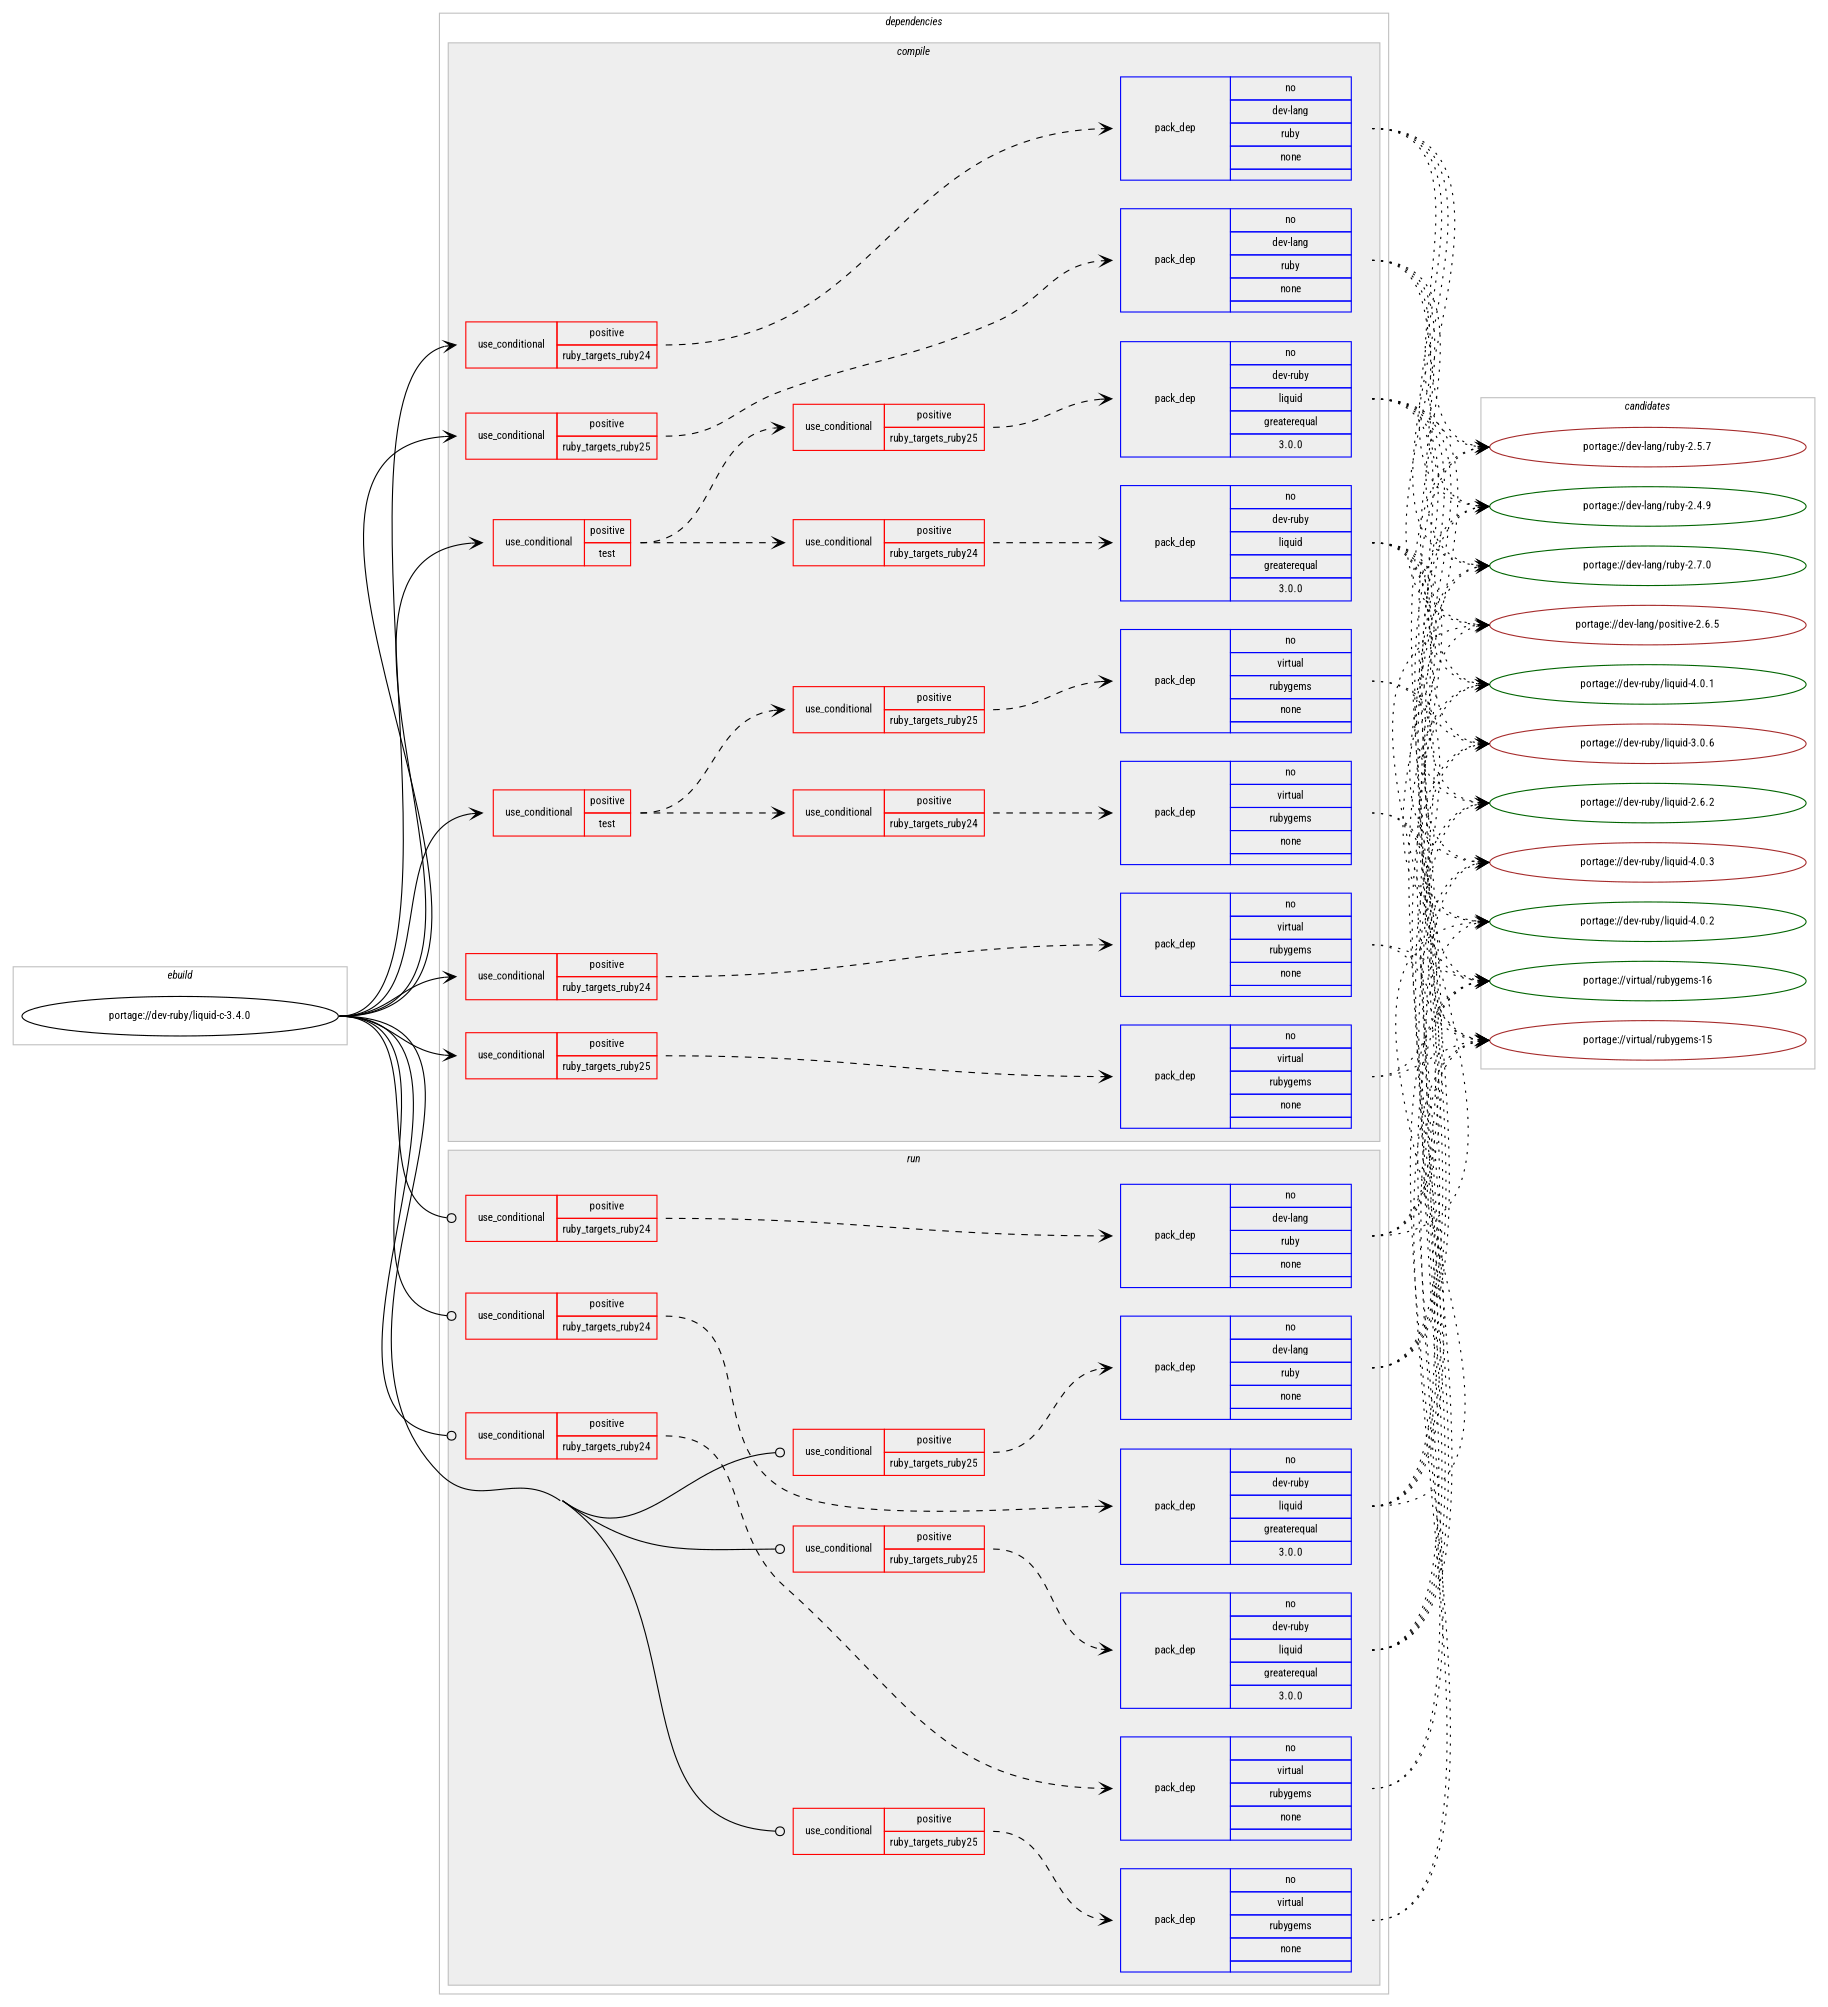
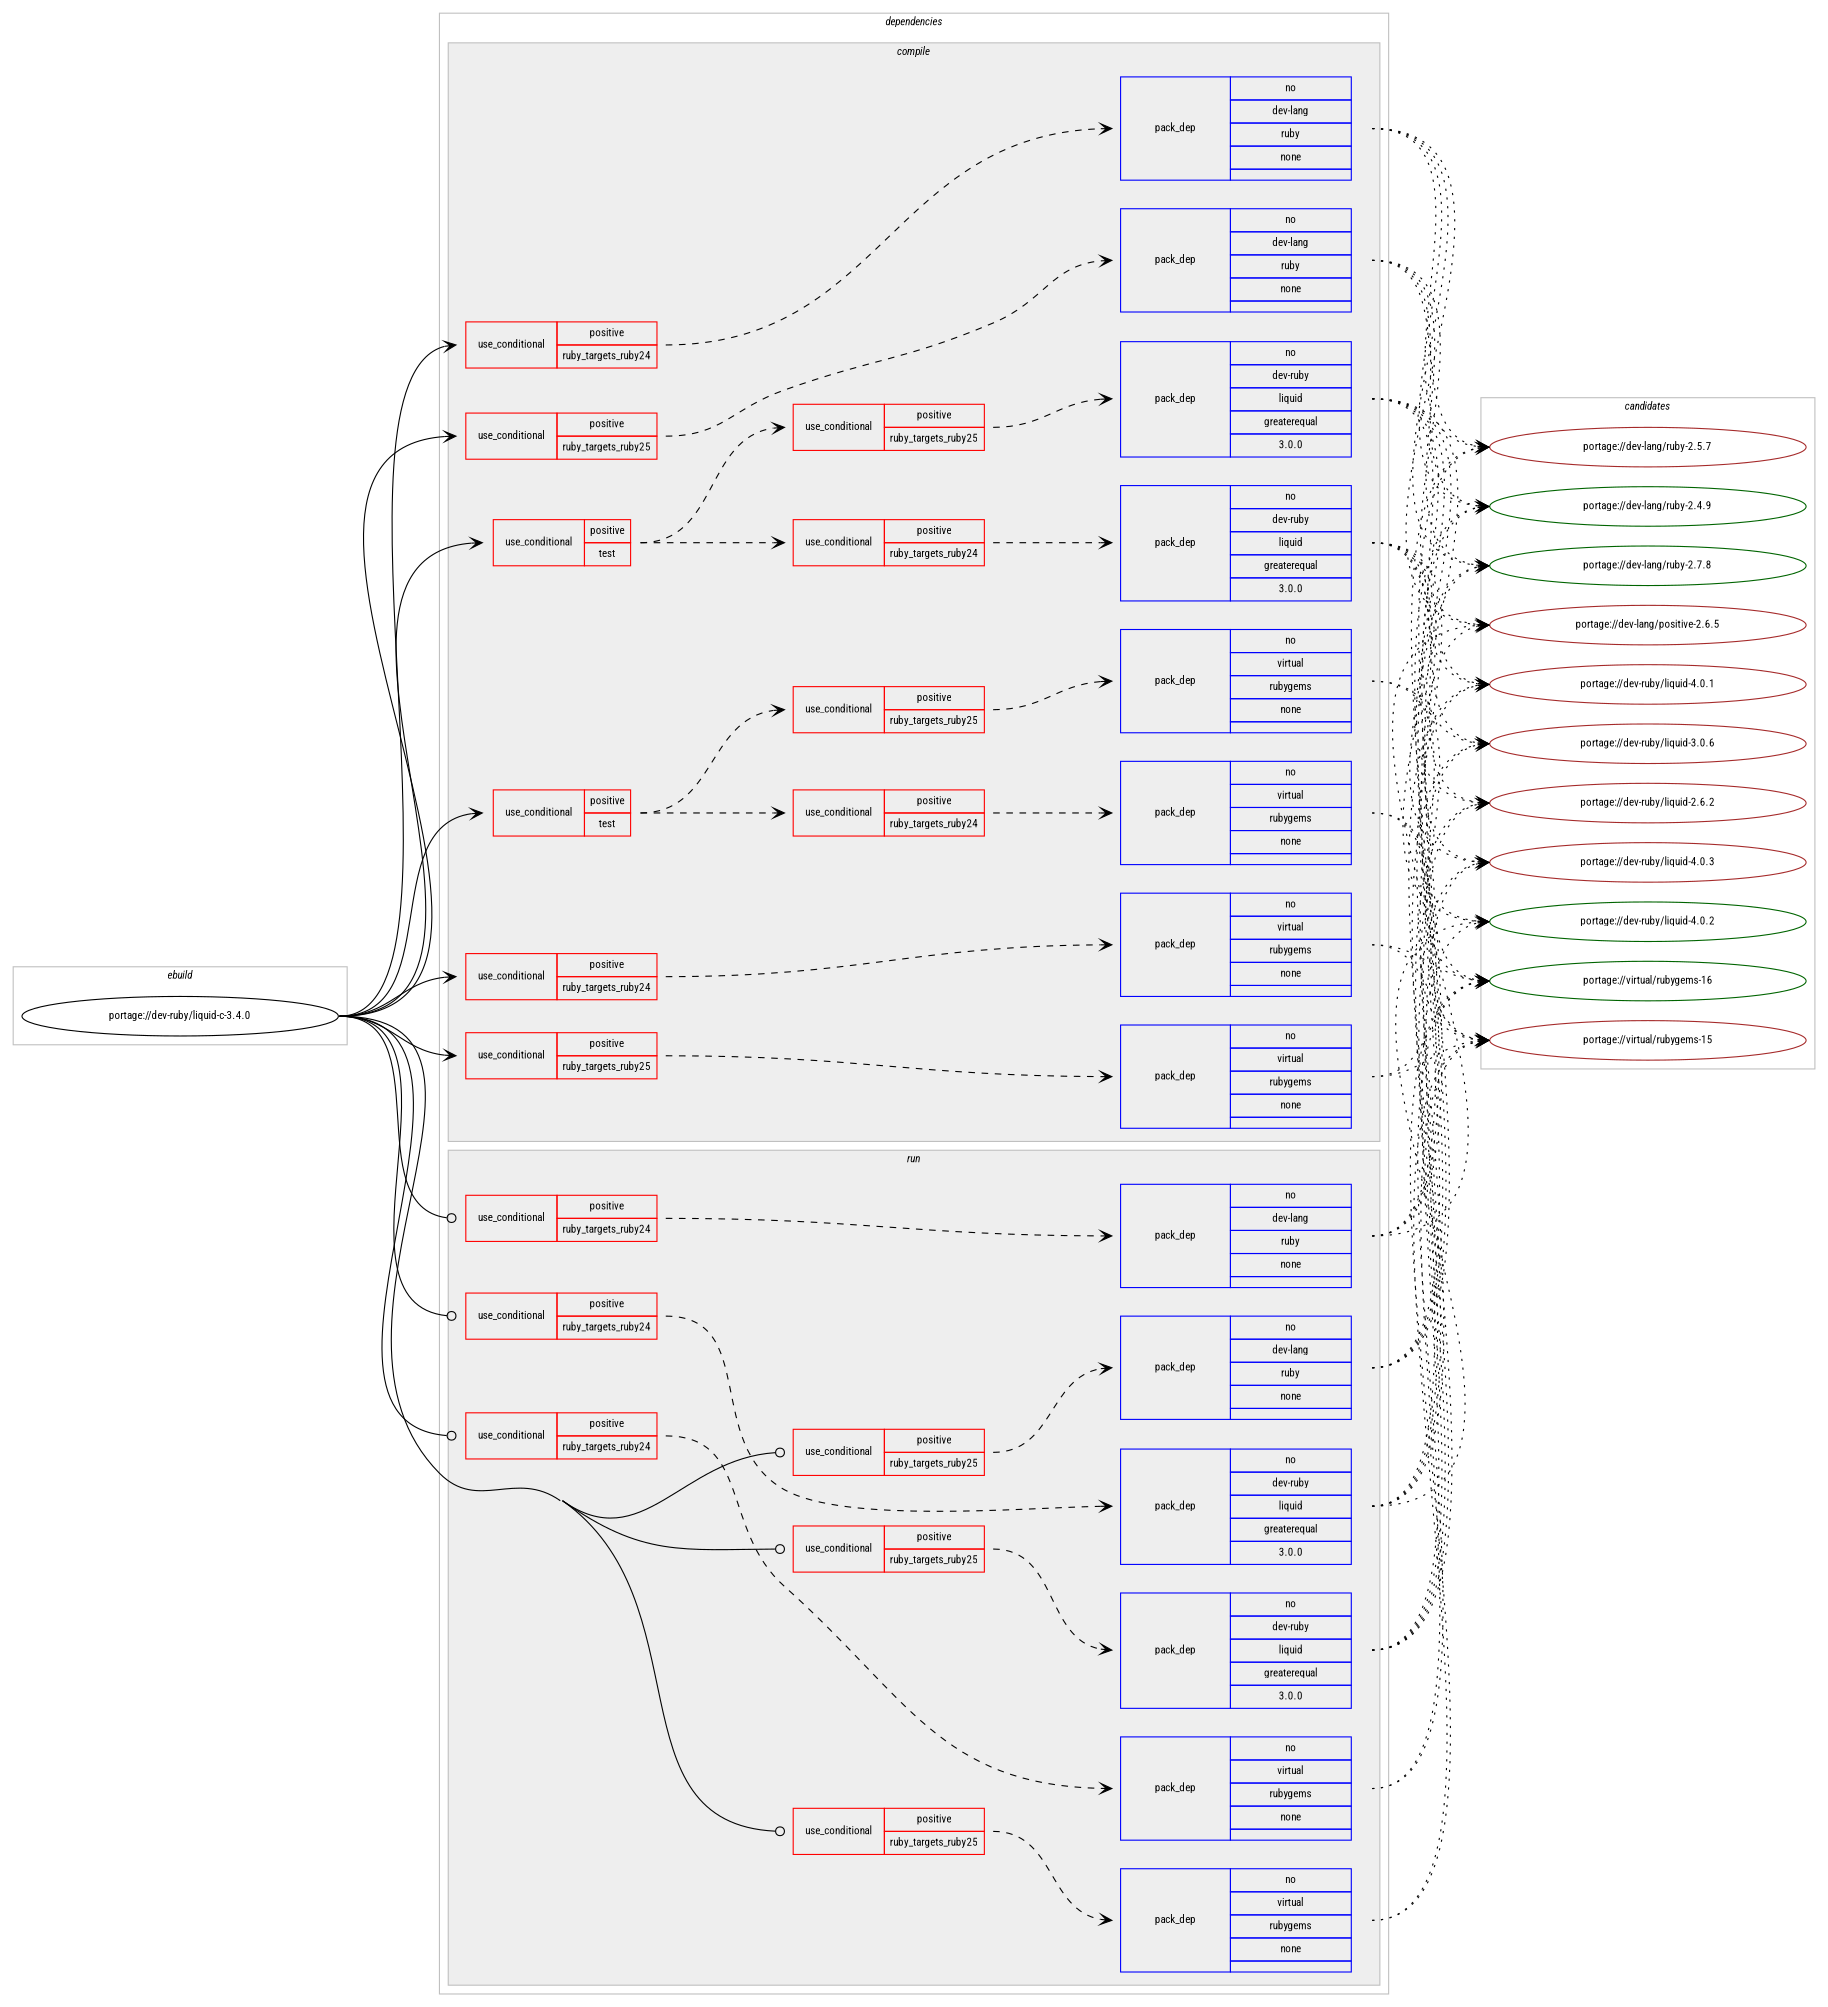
node "portage://dev-lang/ruby-2.7.0": label "portage://dev-lang/ruby-2.7.0" -> "portage://dev-lang/ruby-2.7.8"
node "portage://dev-ruby/liquid-4.0.1": color darkgreen -> brown
node "portage://dev-ruby/liquid-2.6.2": color darkgreen -> brown
